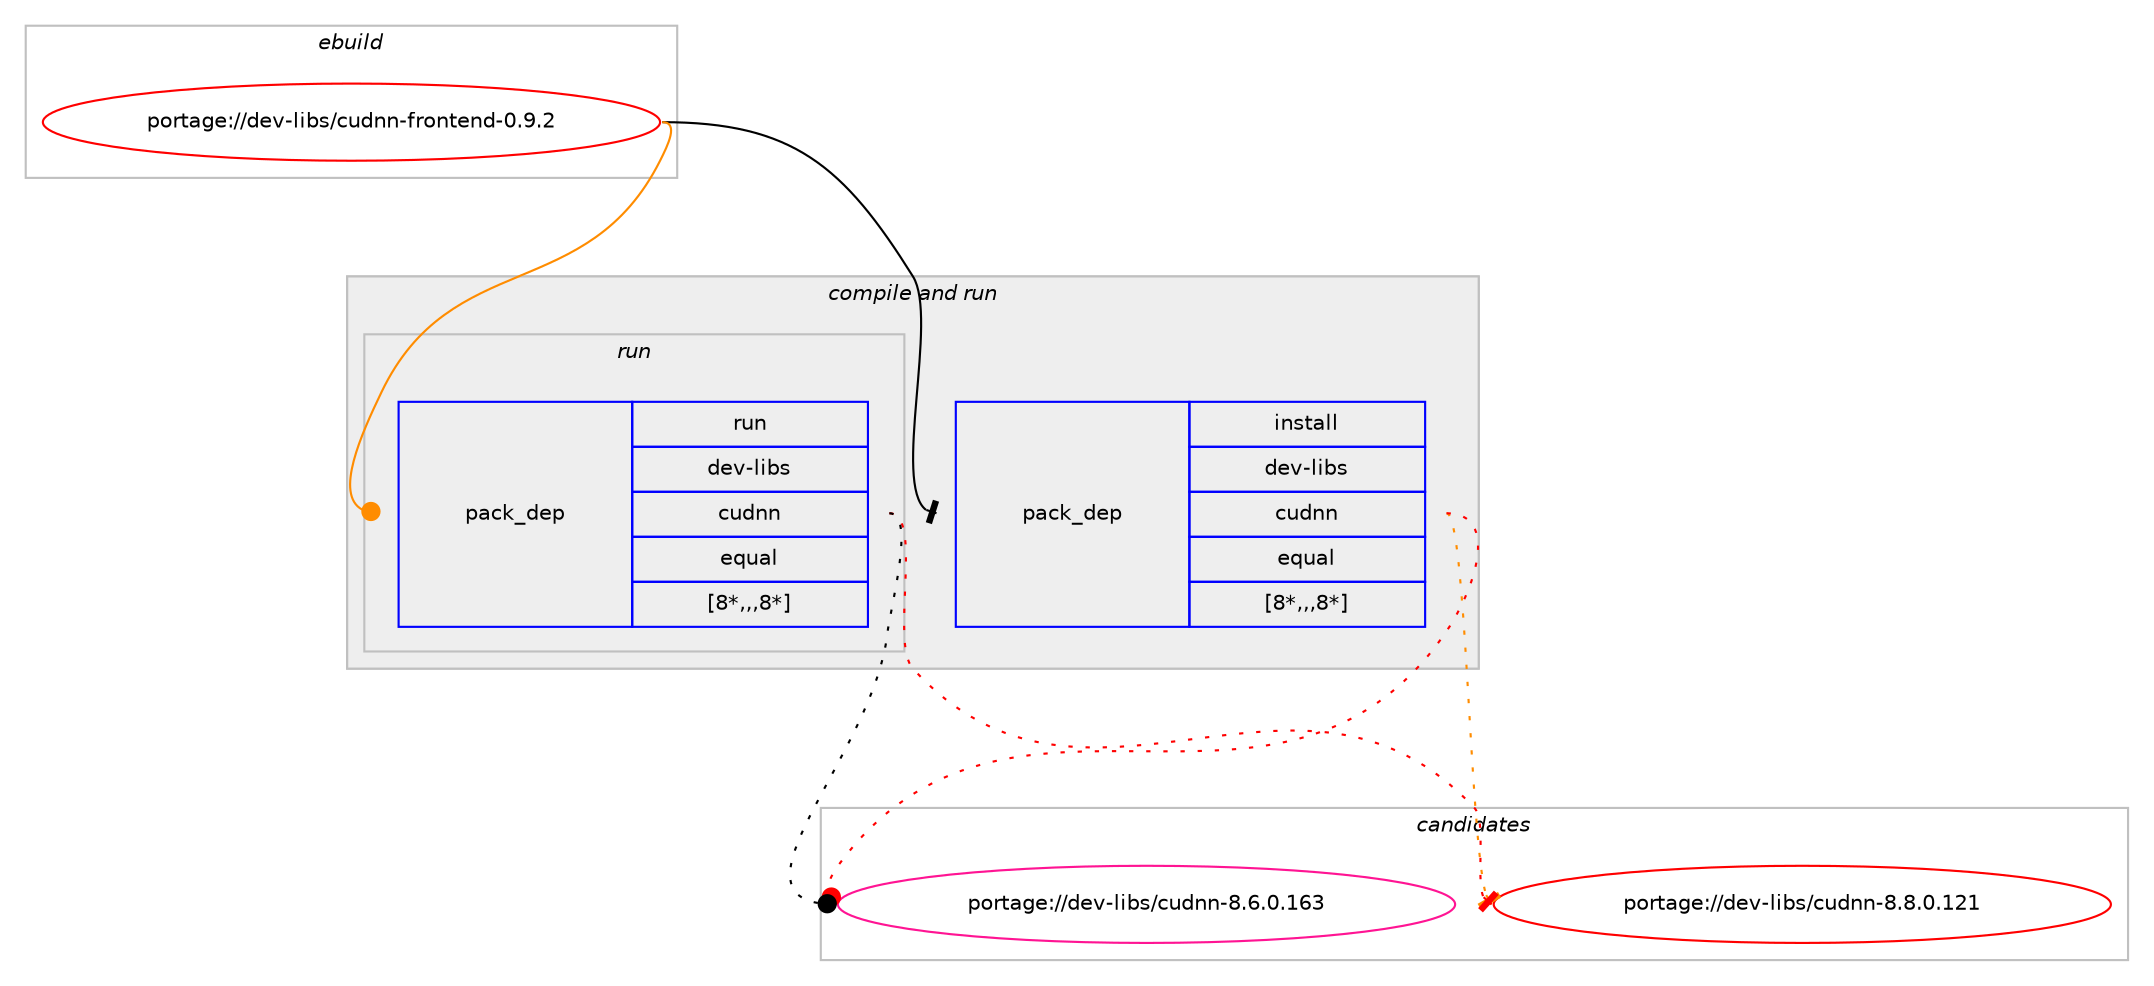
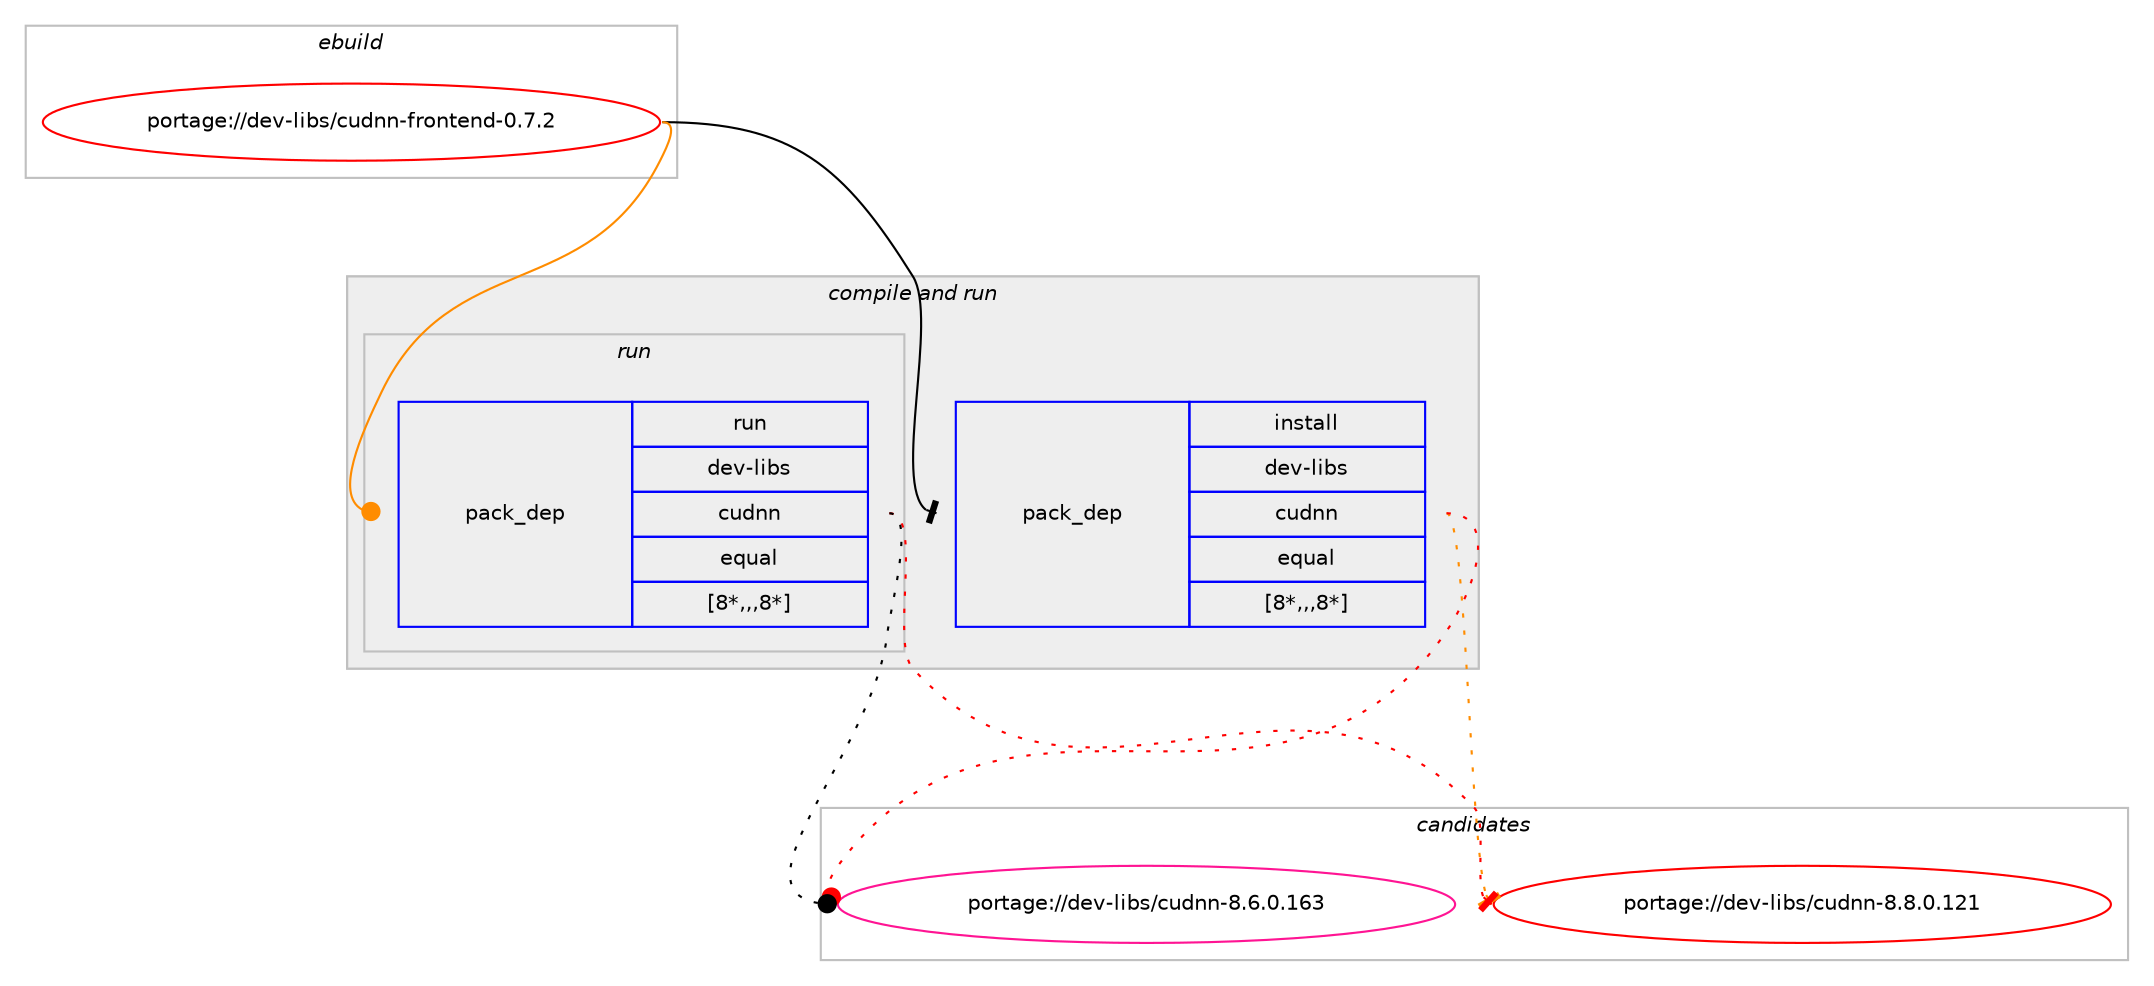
node "portage://dev-libs/cudnn-frontend-0.9.2": label "portage://dev-libs/cudnn-frontend-0.9.2" -> "portage://dev-libs/cudnn-frontend-0.7.2"
